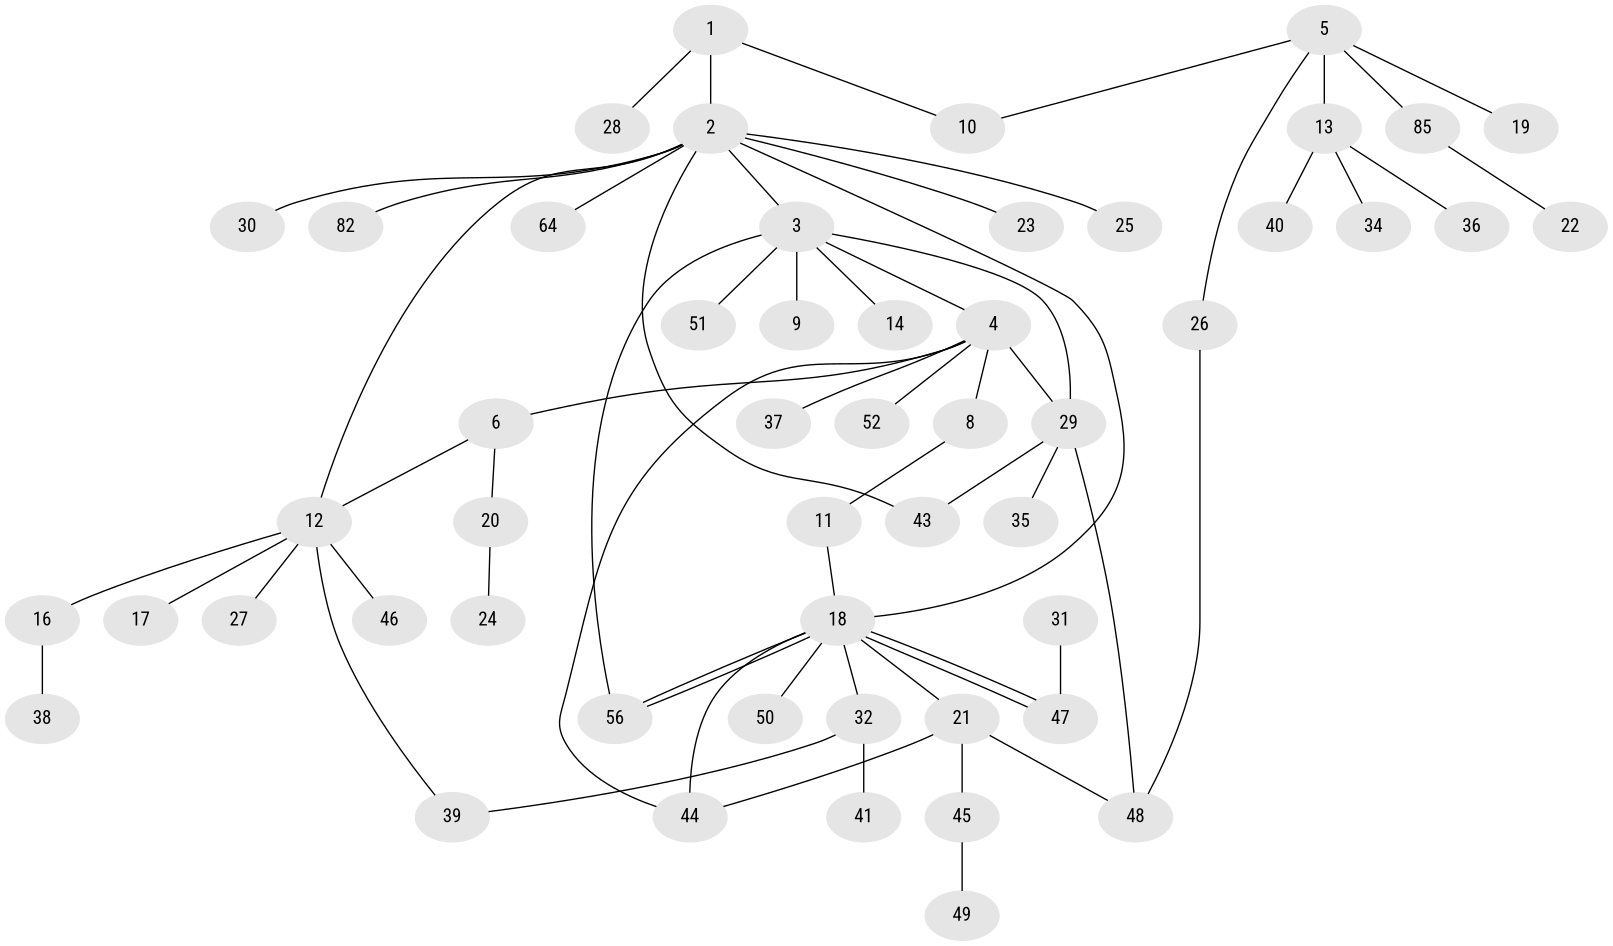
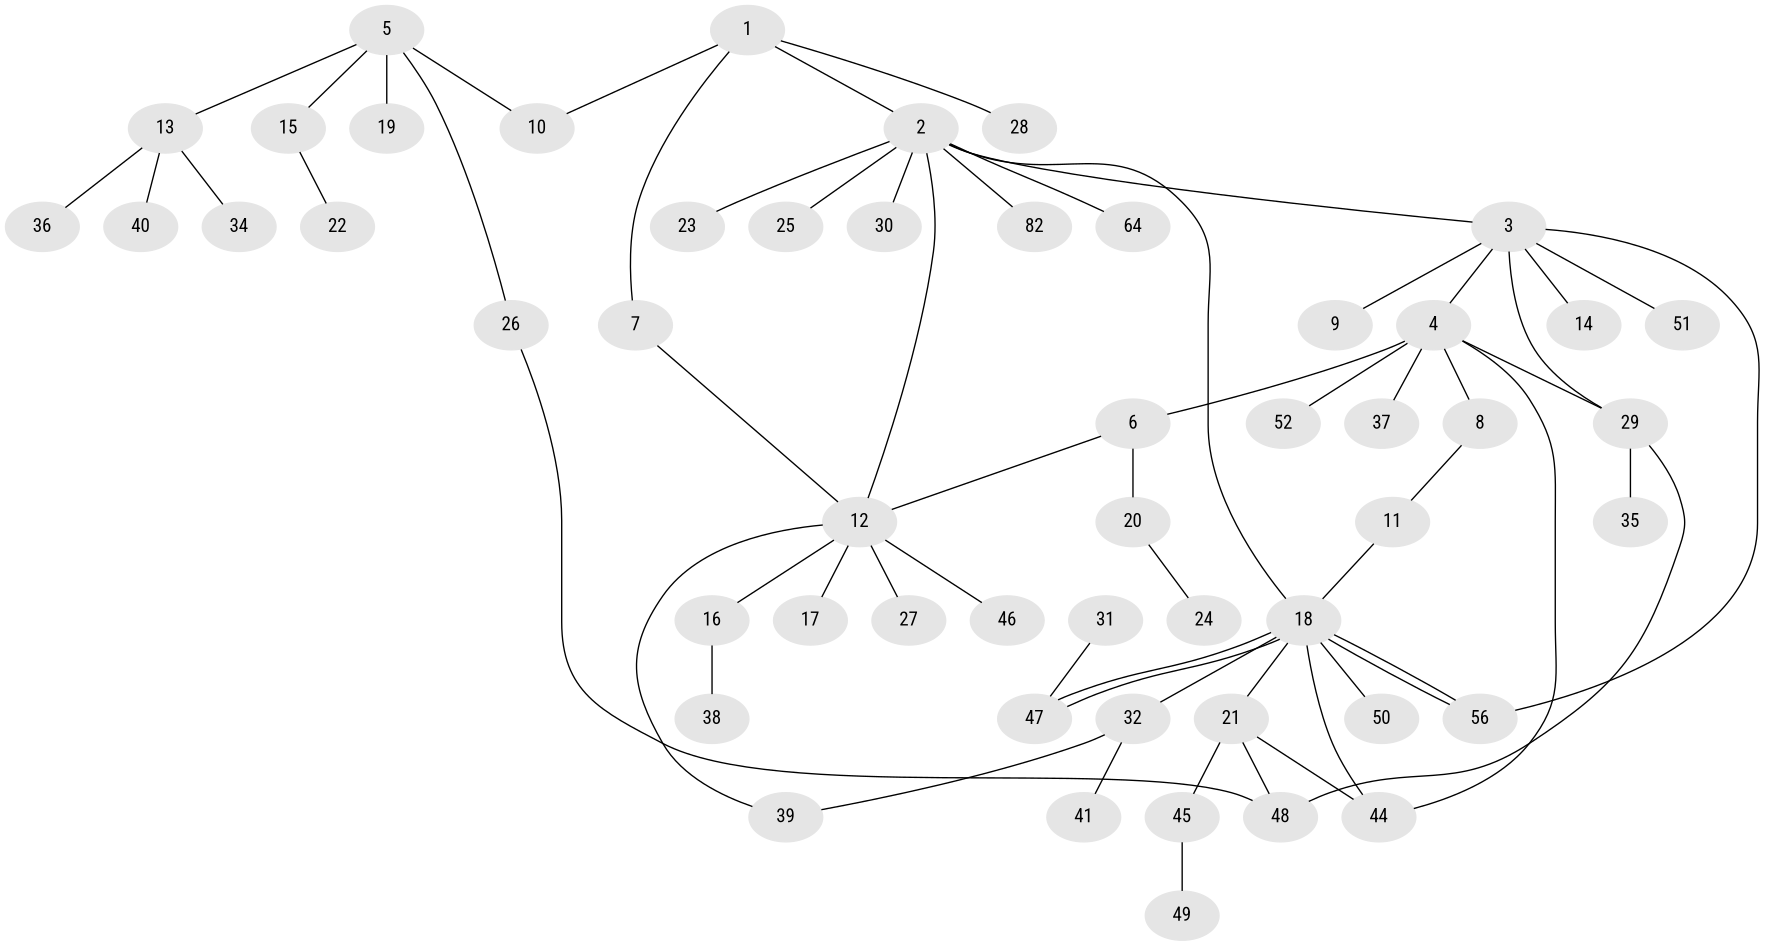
node "85": label "85" -> "15"
node "7": added
node "43": removed
